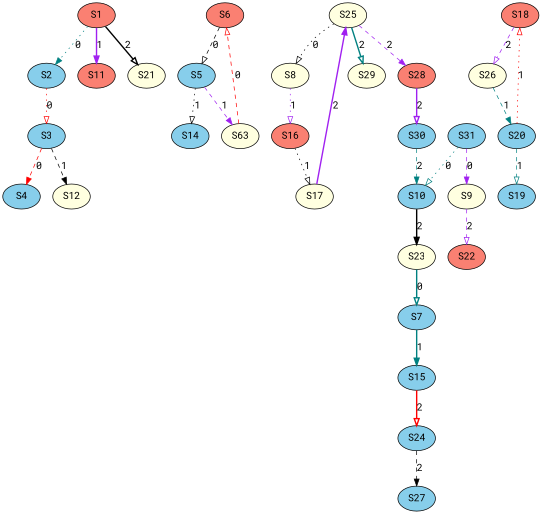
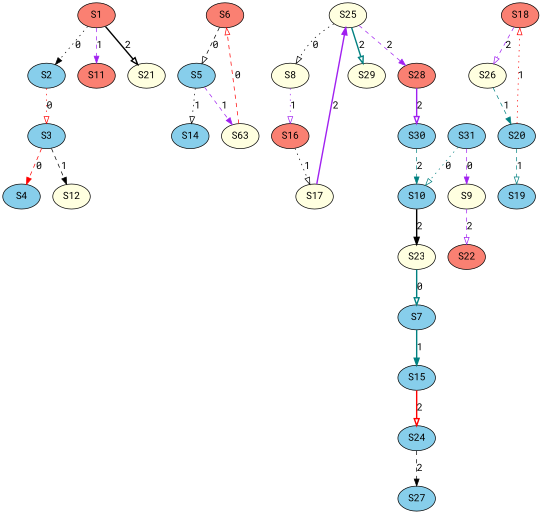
edge "S1" -> "S11": style bold -> dashed
edge "S1" -> "S2": color teal -> black
